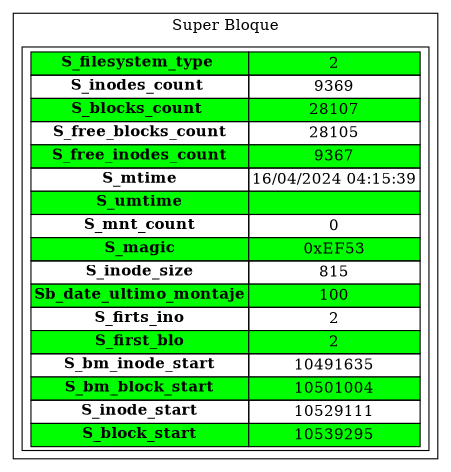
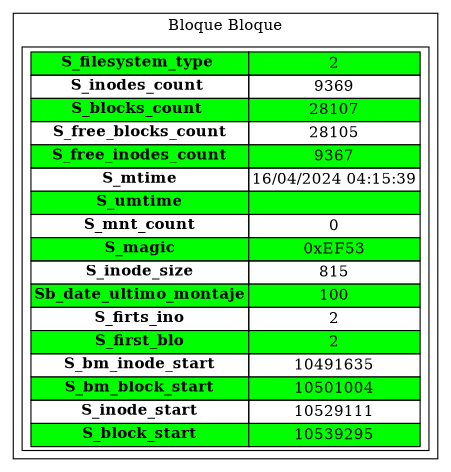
cluster "Super Bloque": label "Super Bloque" -> "Bloque Bloque"
